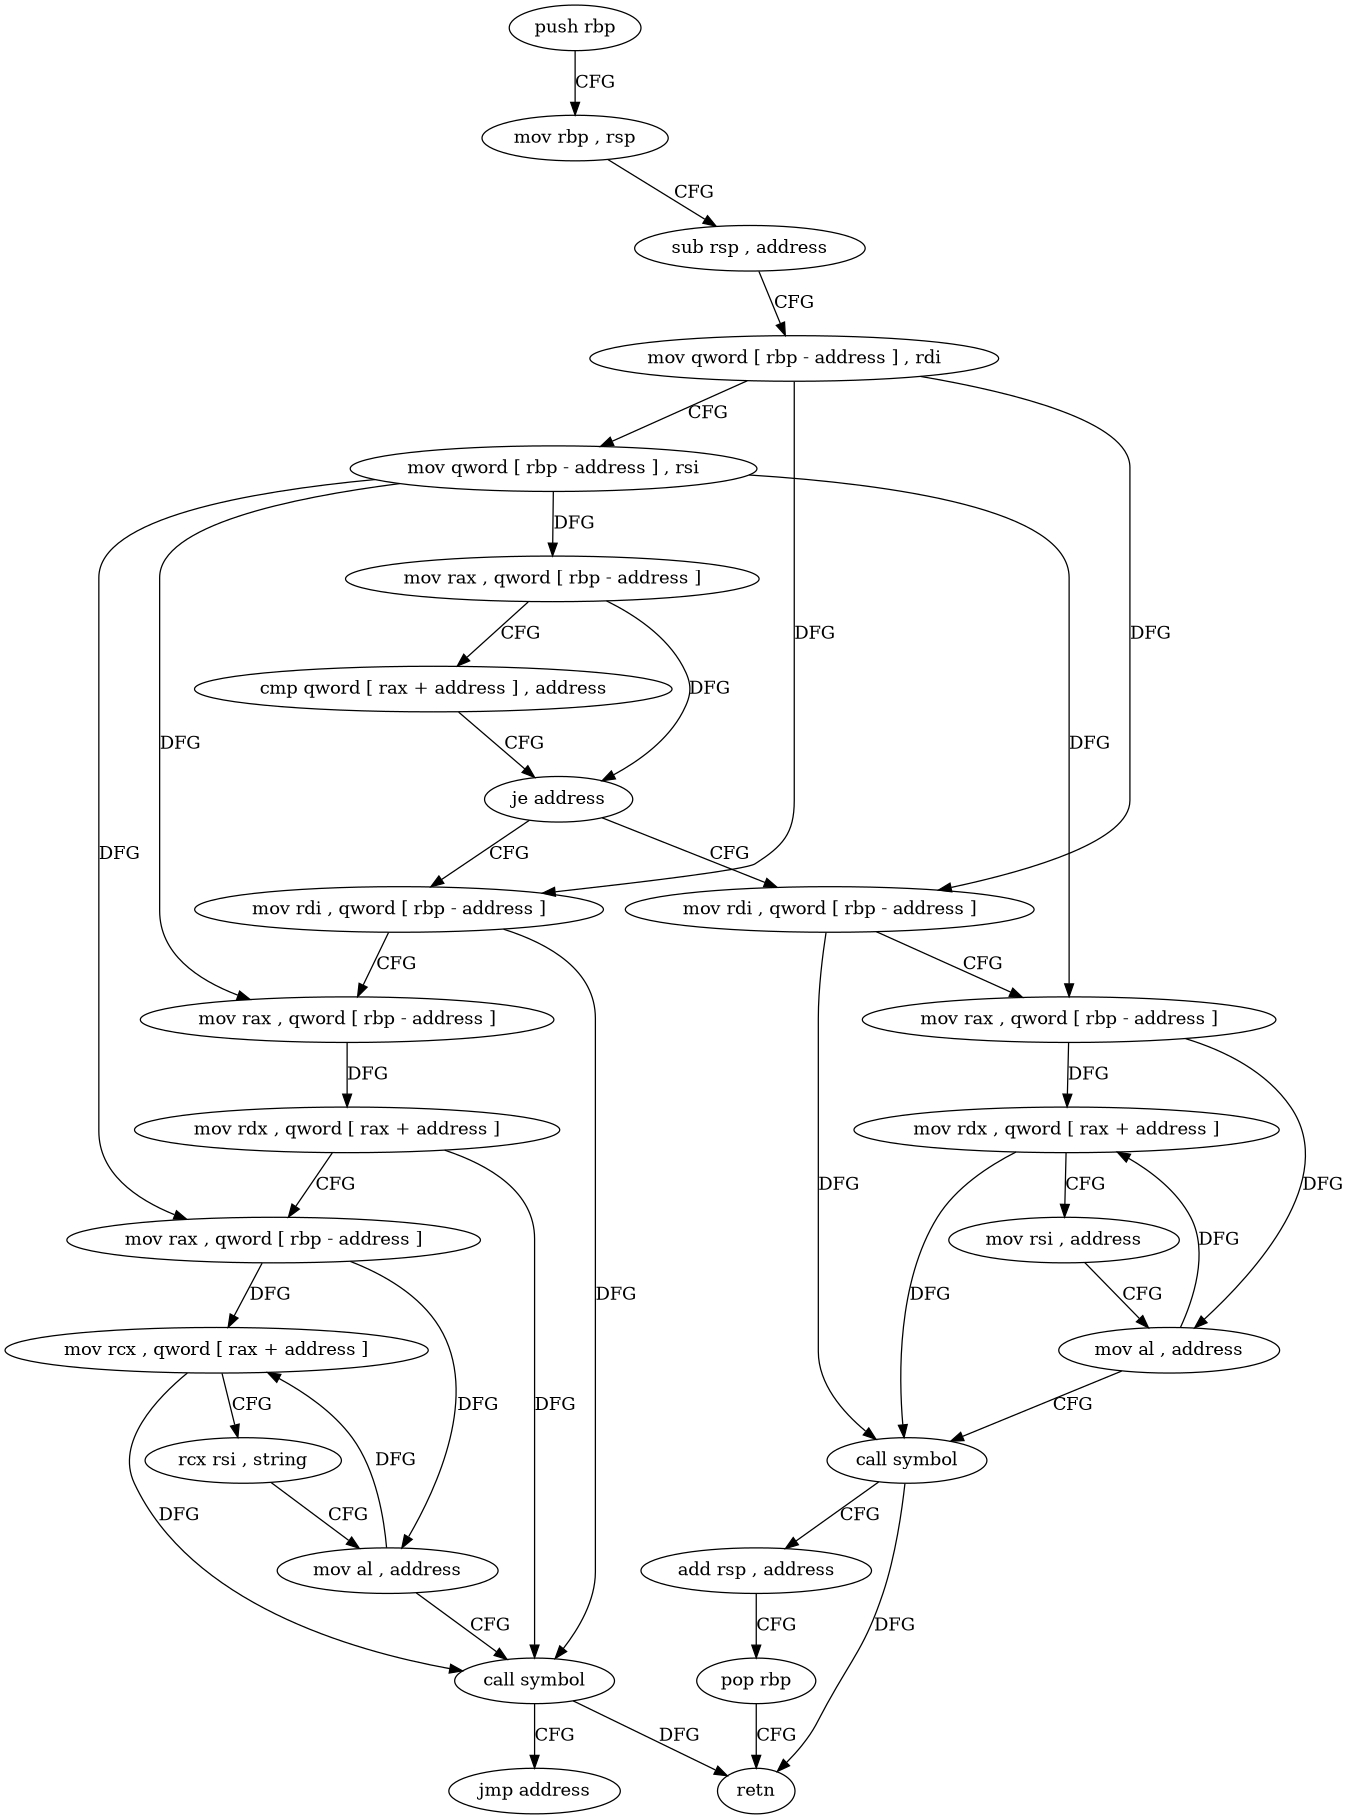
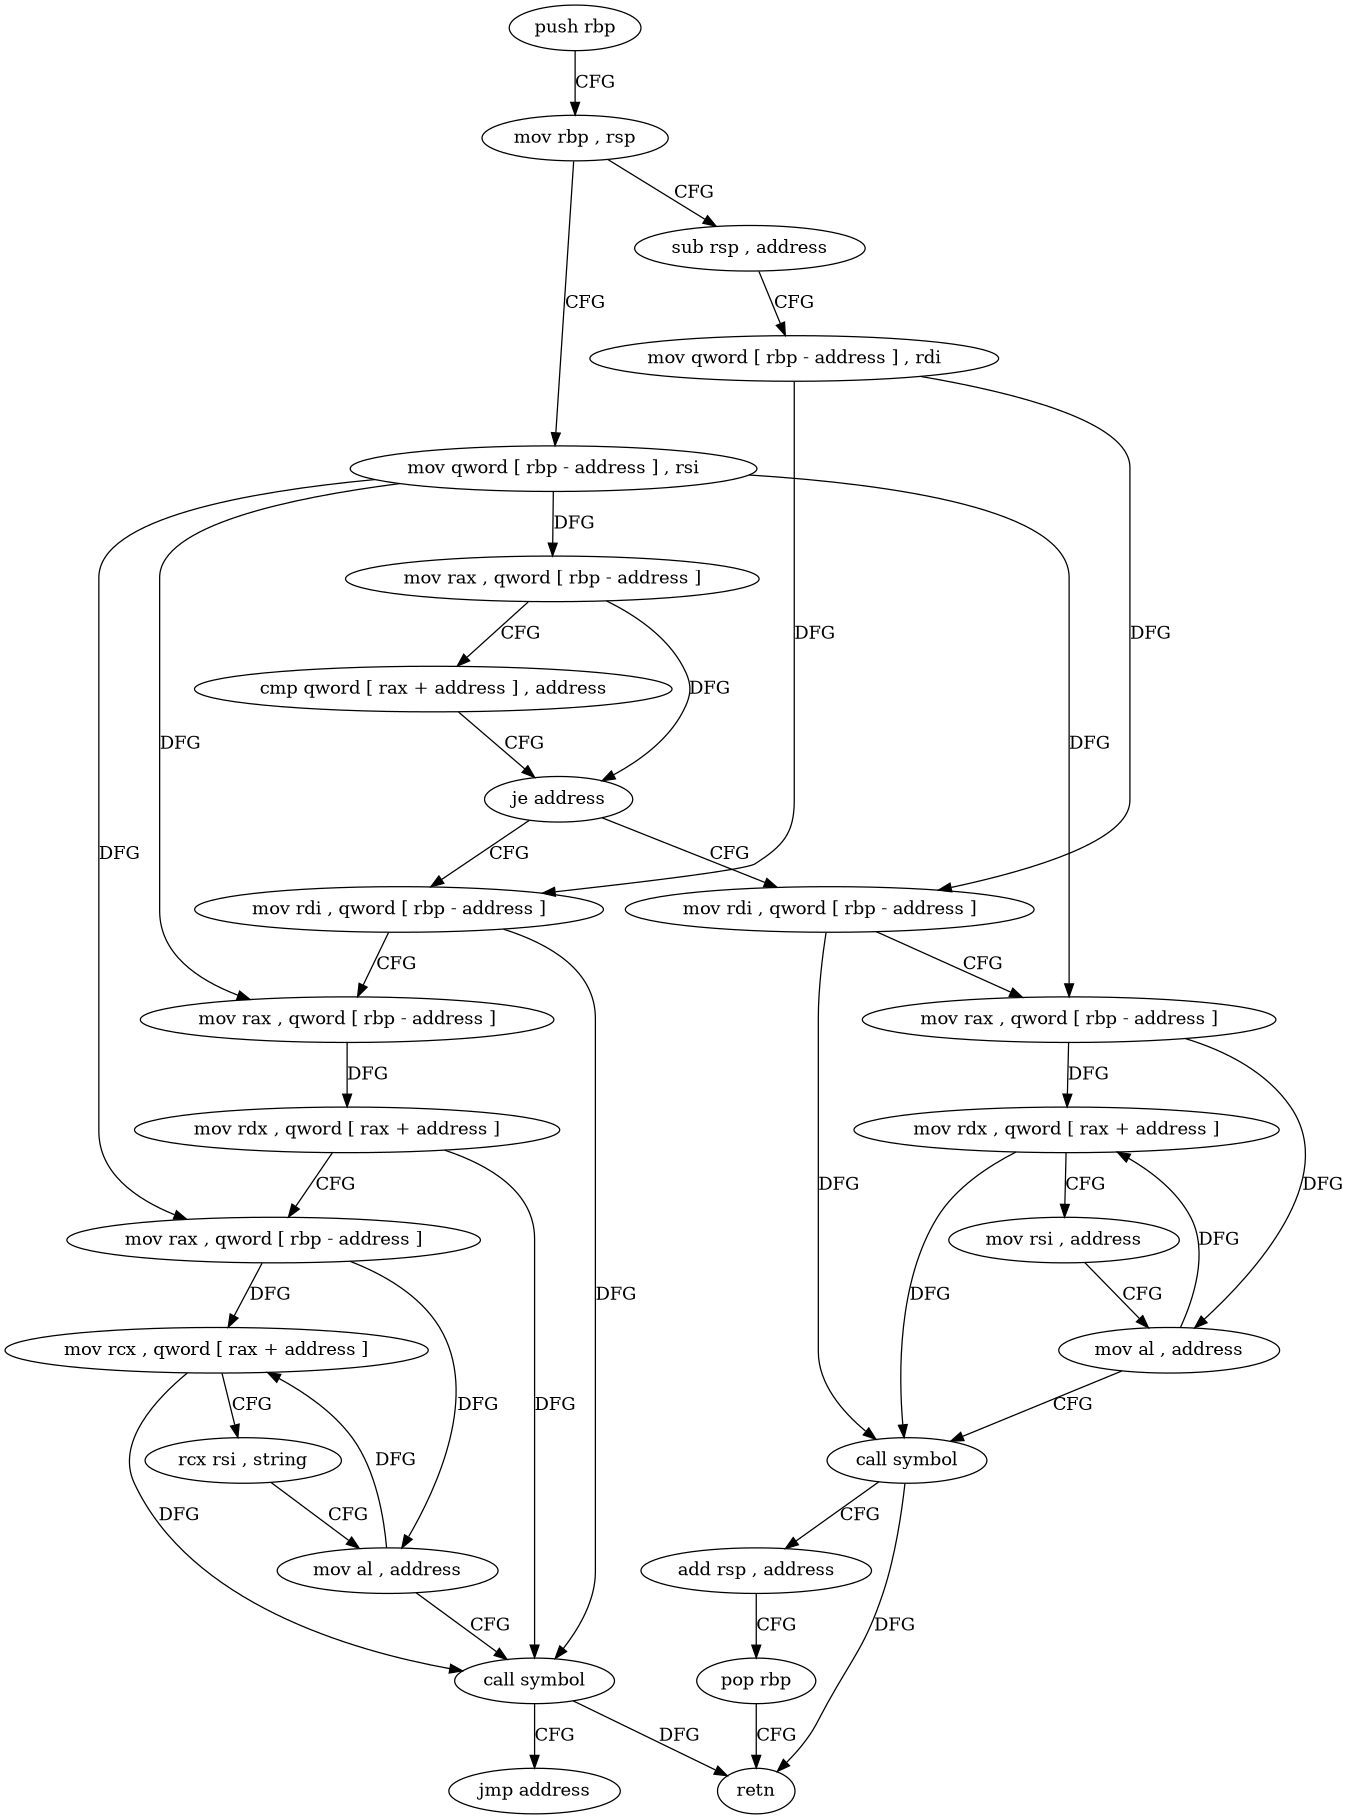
edge "mov qword [ rbp - address ] , rdi" -> "mov qword [ rbp - address ] , rsi": now "mov rbp , rsp" -> "mov qword [ rbp - address ] , rsi"
